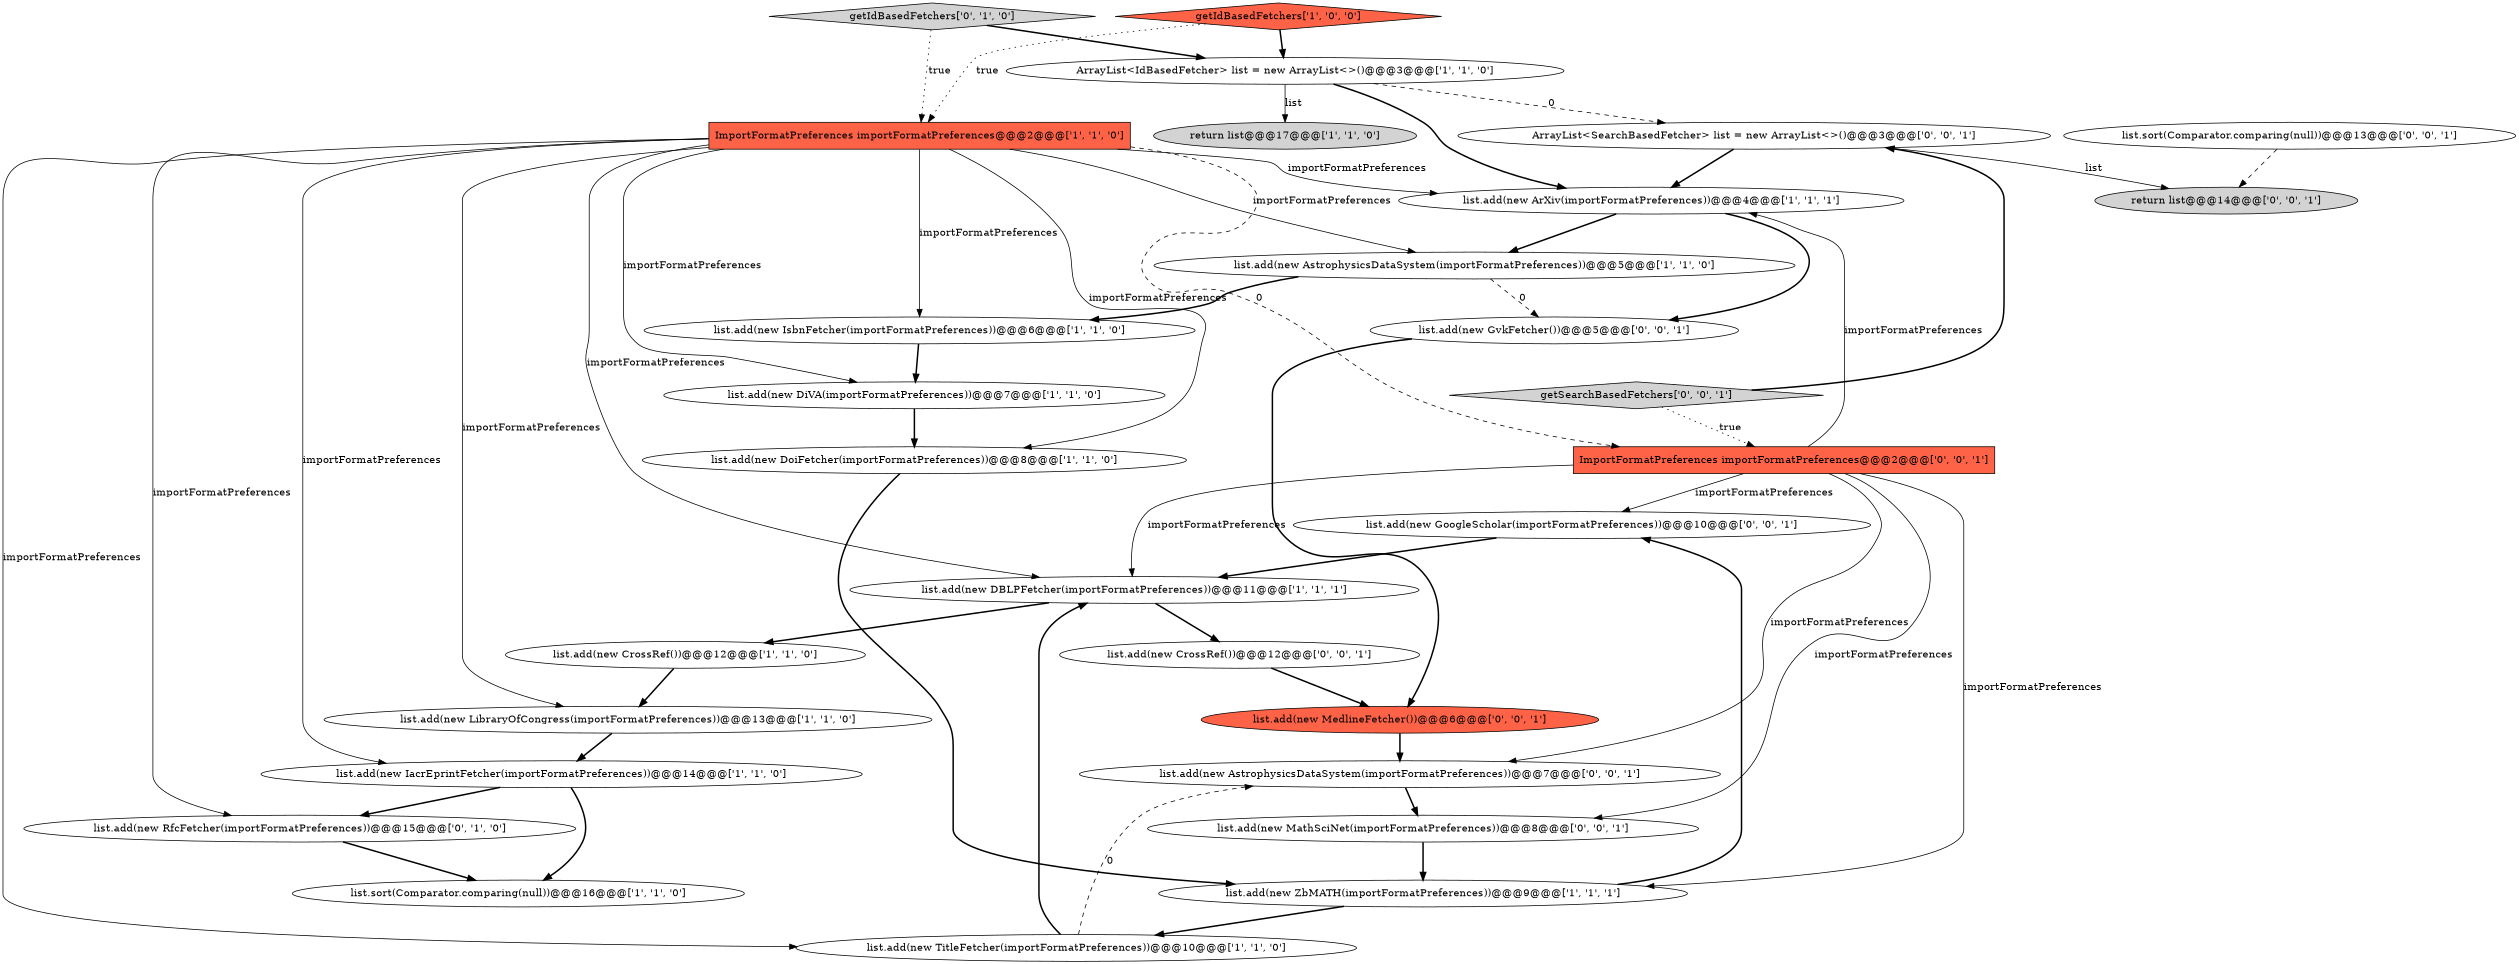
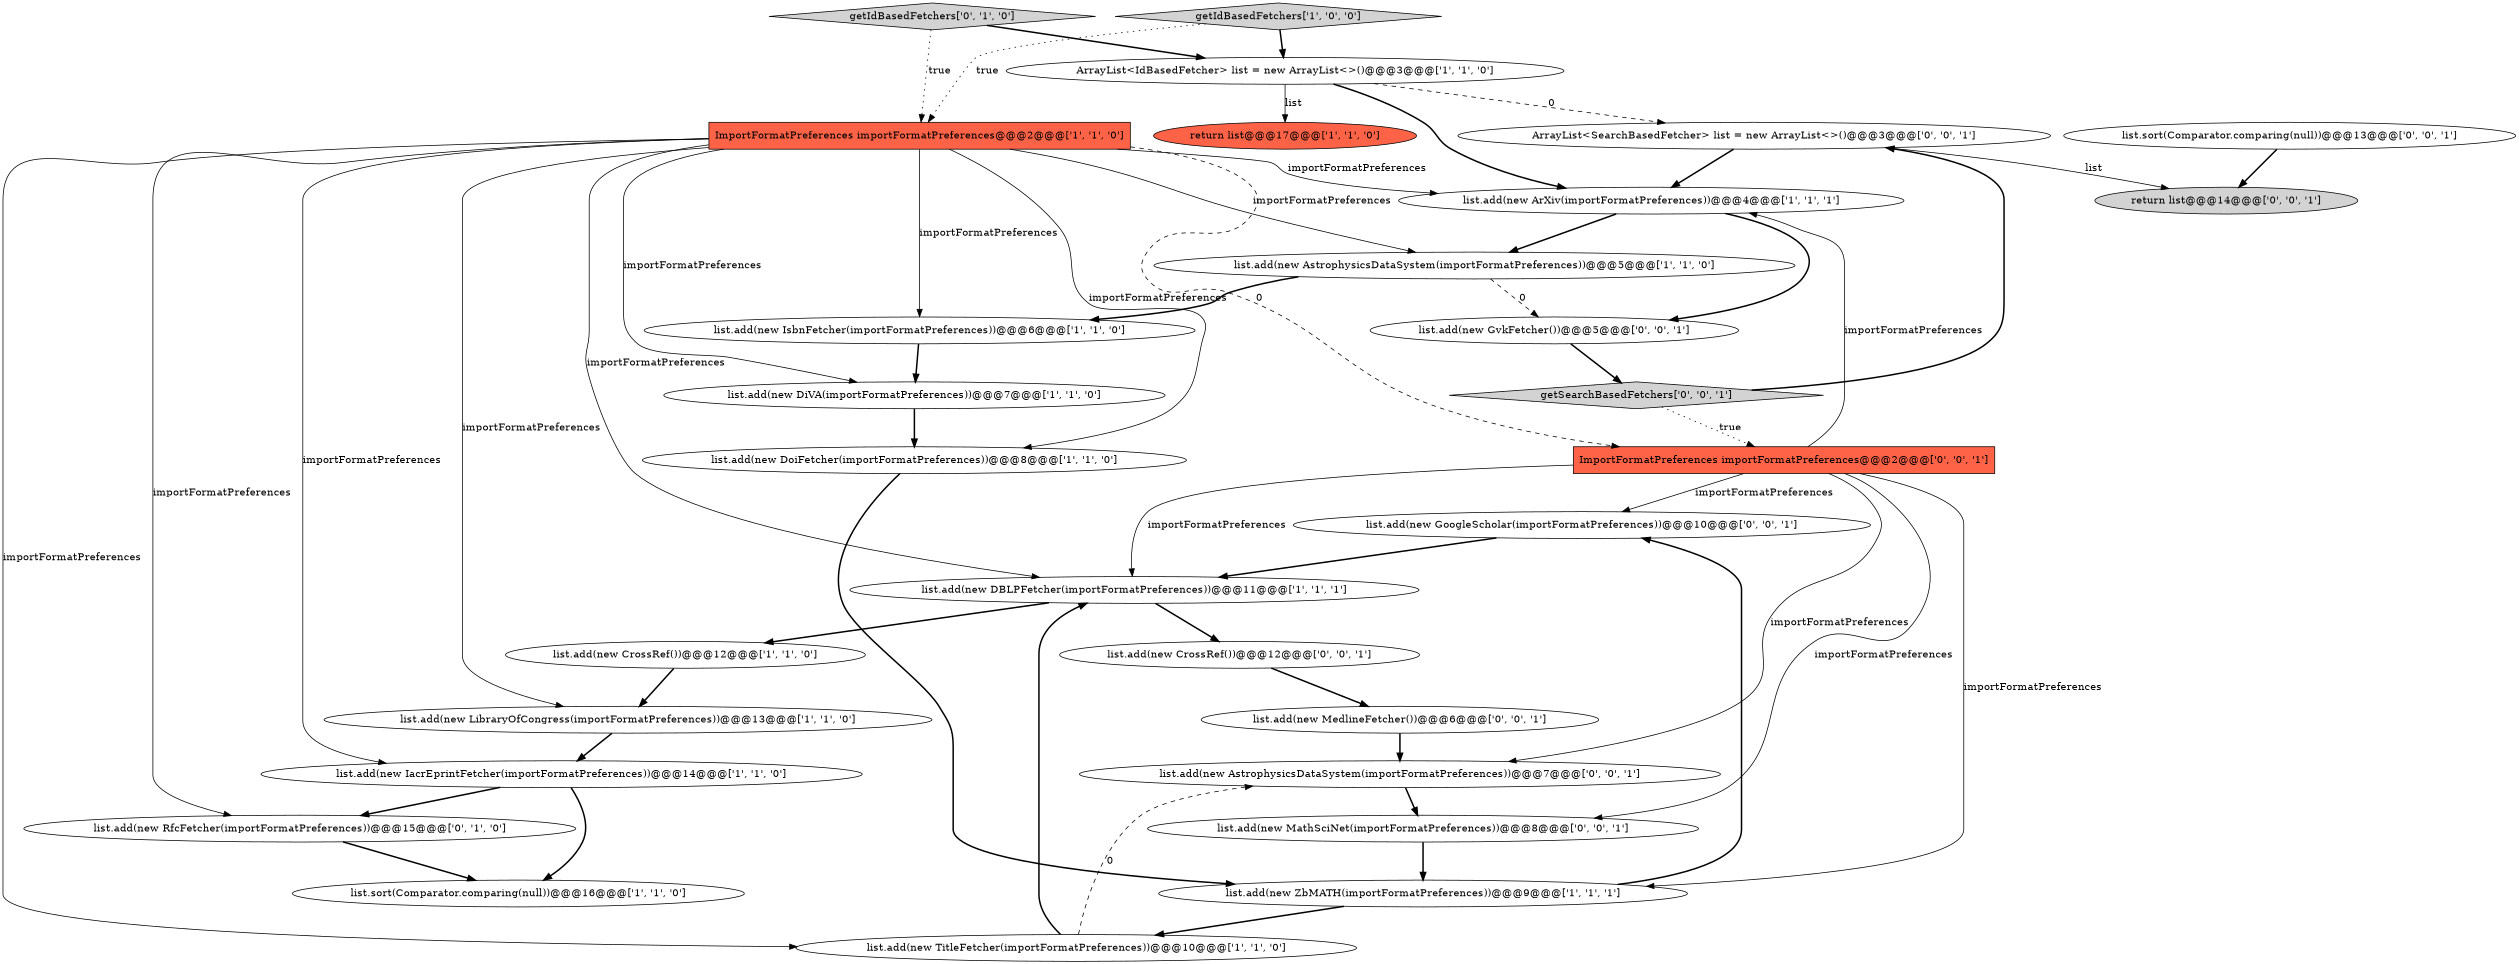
node "getIdBasedFetchers['1', '0', '0']": fillcolor tomato -> lightgray
node "return list@@@17@@@['1', '1', '0']": fillcolor lightgray -> tomato
edge "list.sort(Comparator.comparing(null))@@@13@@@['0', '0', '1']" -> "return list@@@14@@@['0', '0', '1']": style dashed -> bold
edge "list.add(new GvkFetcher())@@@5@@@['0', '0', '1']" -> "list.add(new MedlineFetcher())@@@6@@@['0', '0', '1']": now "list.add(new GvkFetcher())@@@5@@@['0', '0', '1']" -> "getSearchBasedFetchers['0', '0', '1']"
node "list.add(new MedlineFetcher())@@@6@@@['0', '0', '1']": fillcolor tomato -> white
